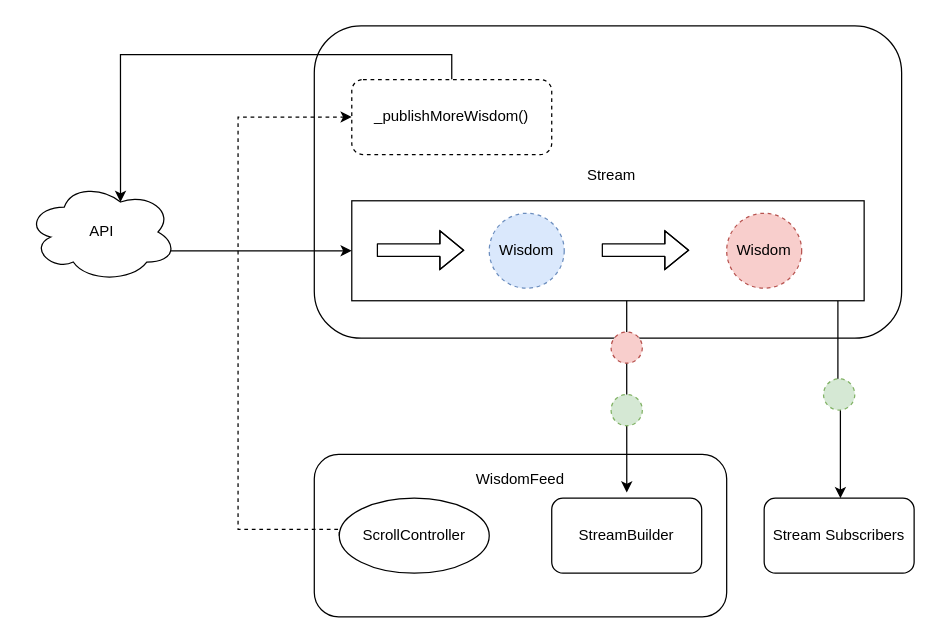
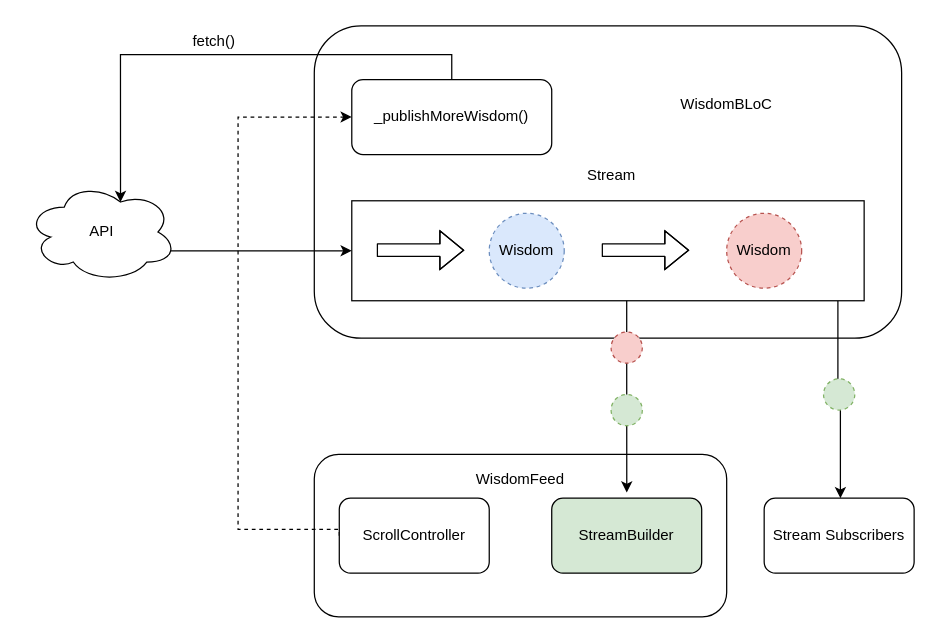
node "fetch()": added
node "WisdomBLoC": added
node "_publishMoreWisdom()": style dashed -> solid
node "ScrollController": shape ellipse -> rounded rectangle
node "StreamBuilder": fillcolor #ffffff -> #d5e8d4
